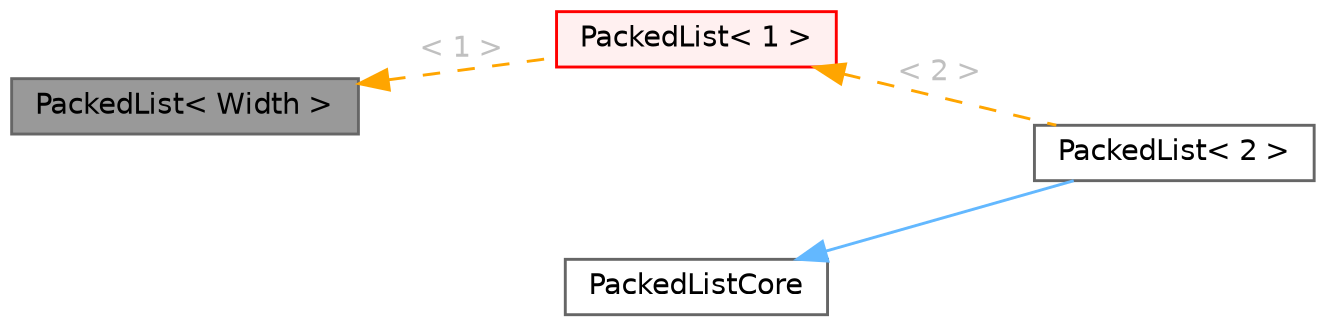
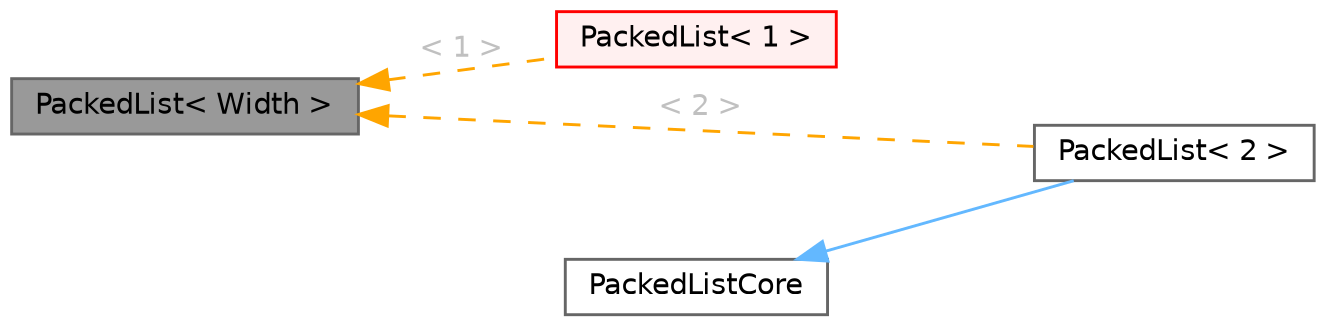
edge "PackedList< 2 >" -> "PackedList< 1 >": now "PackedList< 2 >" -> "PackedList< Width >"
